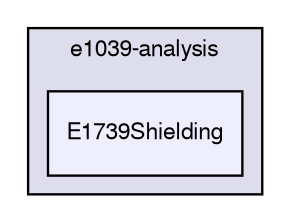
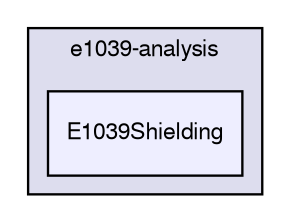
node "E1739Shielding": label "E1739Shielding" -> "E1039Shielding"
